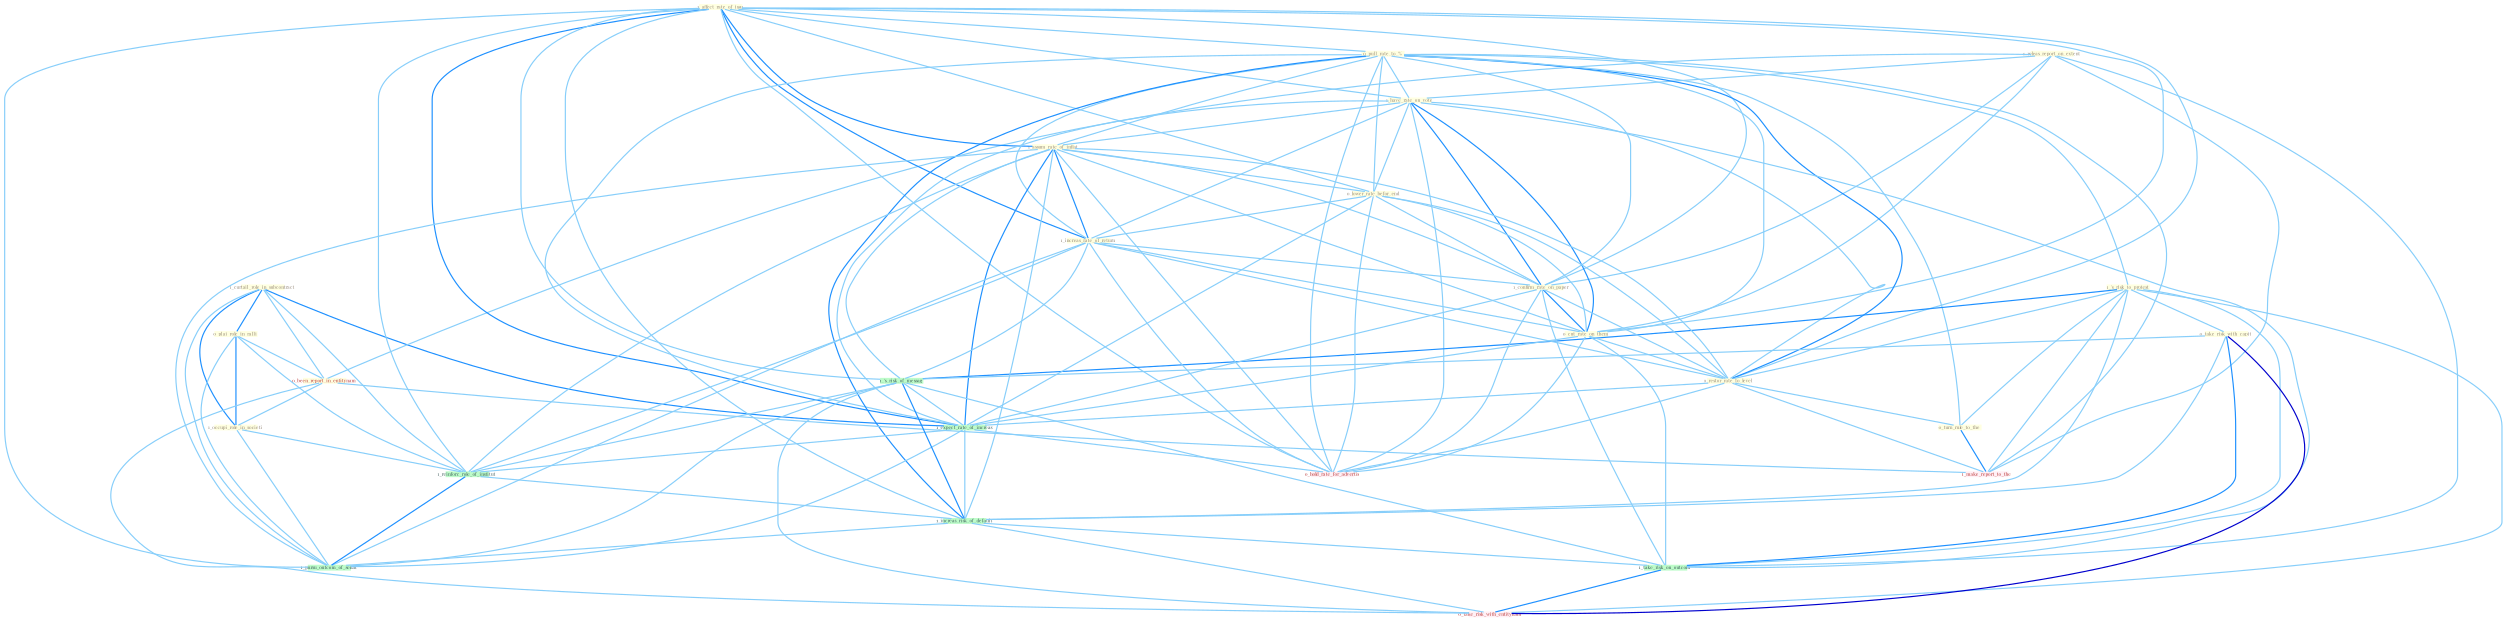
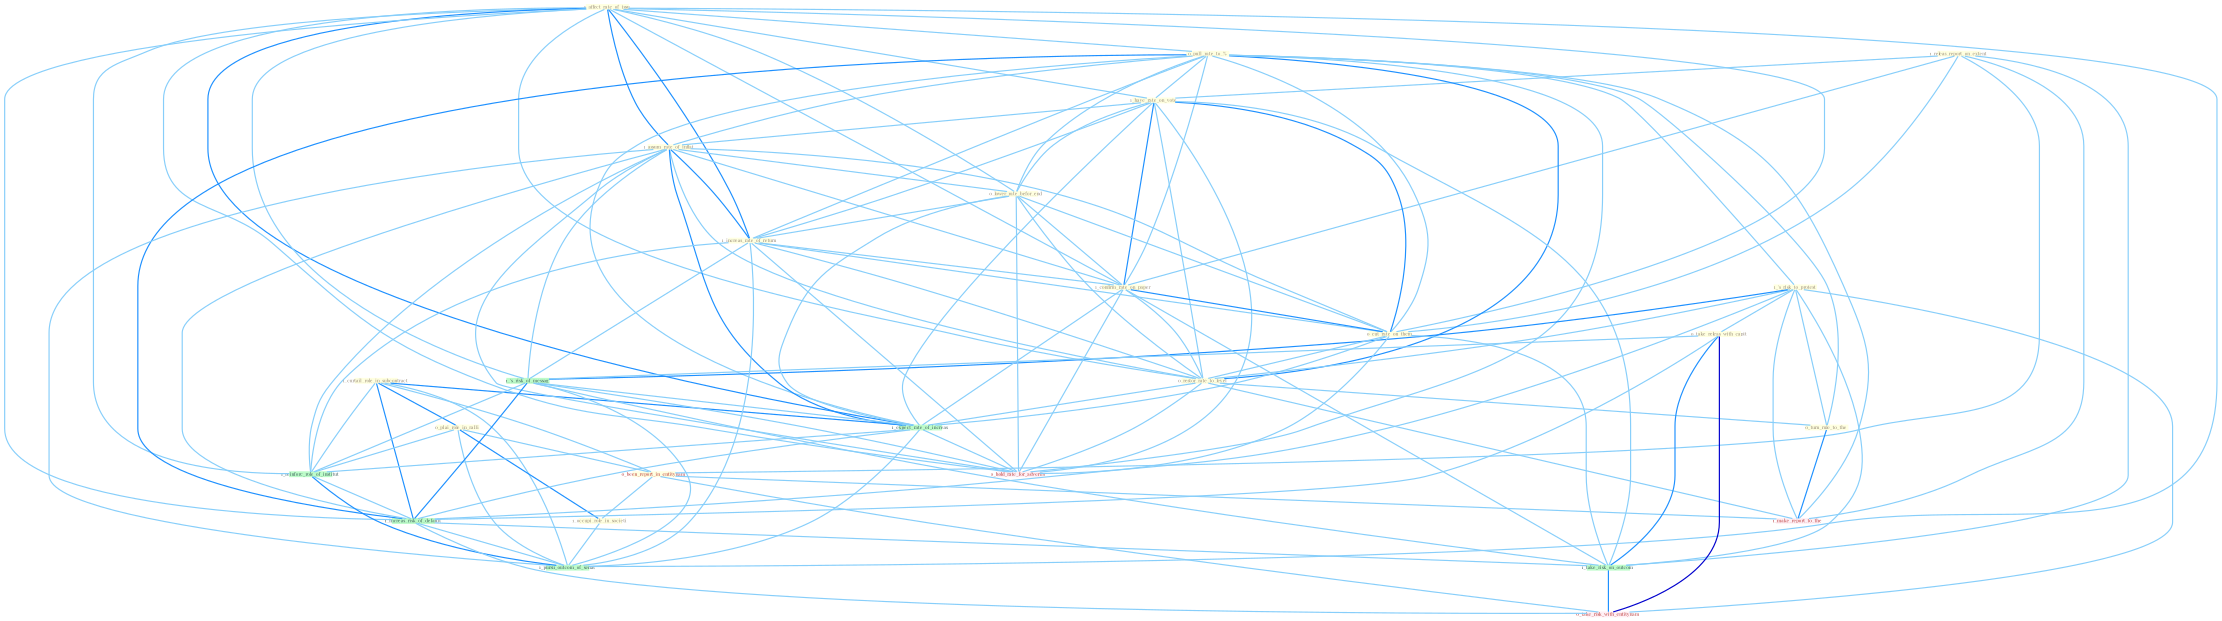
node "0_take_risk_with_capit": label "0_take_risk_with_capit" -> "0_take_releas_with_capit"
edge "1_curtail_role_in_subcontract" -- "1_occupi_role_in_societi": now "1_curtail_role_in_subcontract" -- "1_increas_risk_of_default"
edge "1_occupi_role_in_societi" -- "1_reinforc_role_of_institut": removed
edge "1_'s_risk_of_messag" -- "0_take_risk_with_entitynam": now "1_'s_risk_of_messag" -- "0_hold_rate_for_advertis"
